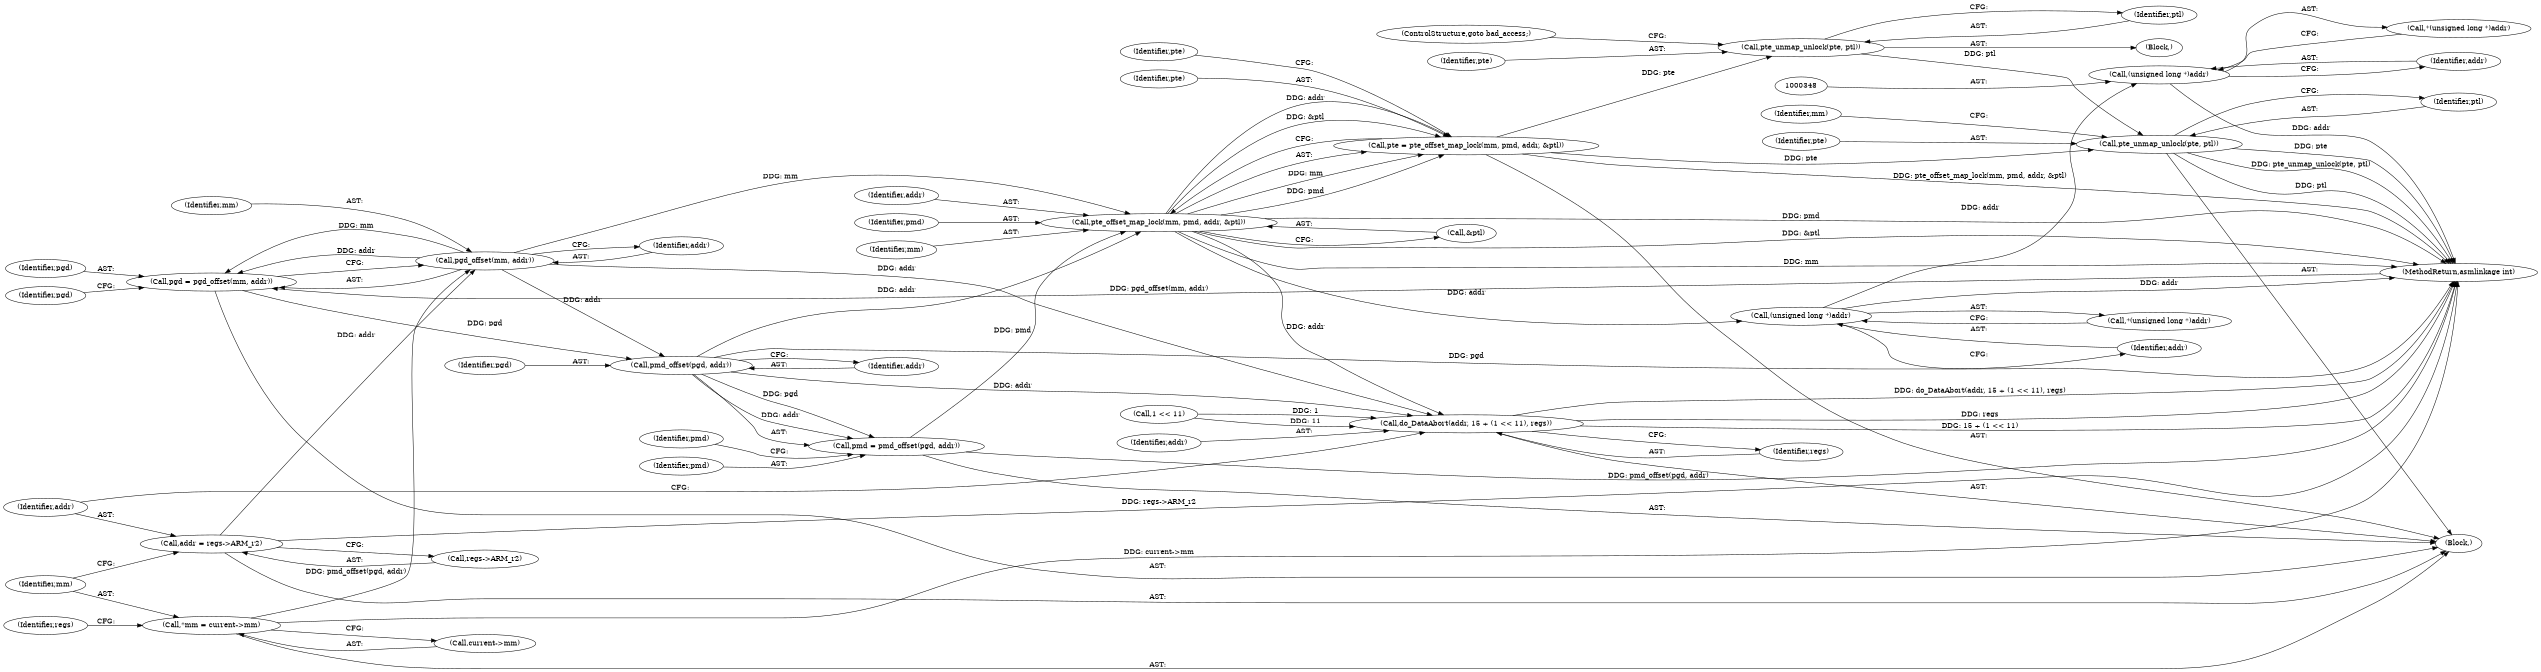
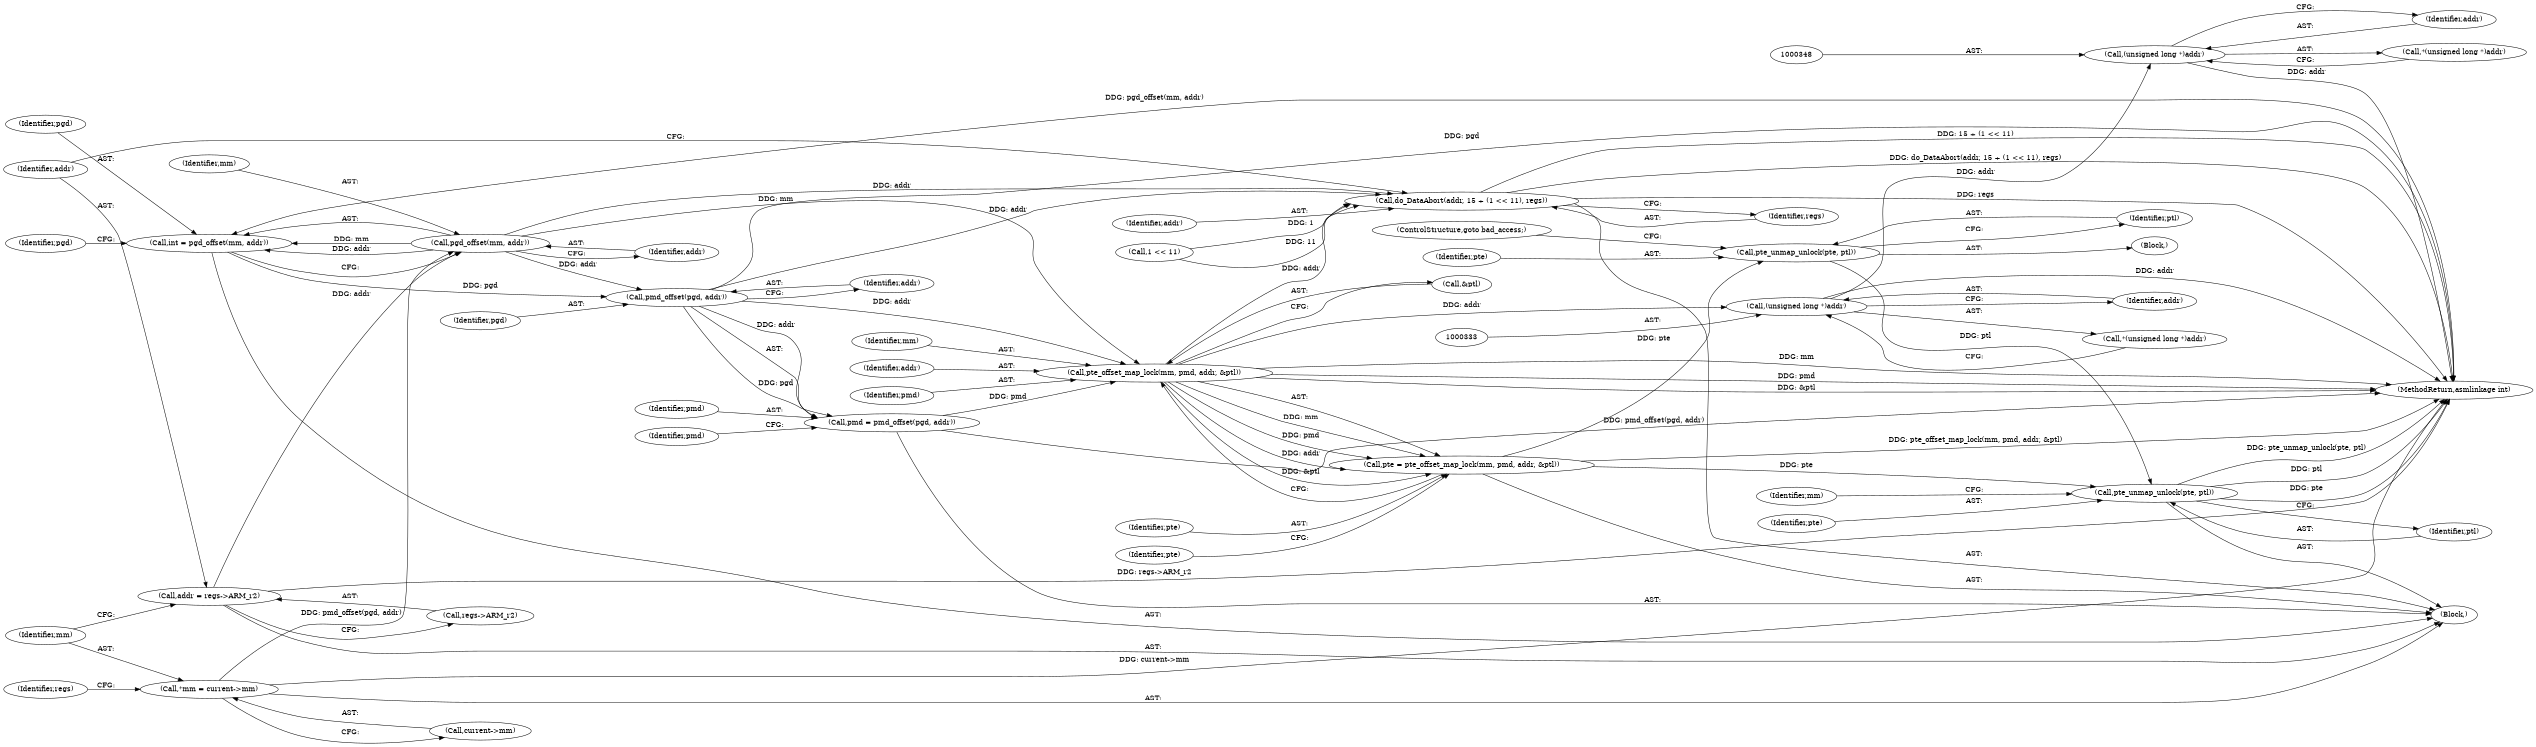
node "(Call,pgd = pgd_offset(mm, addr))": label "(Call,pgd = pgd_offset(mm, addr))" -> "(Call,int = pgd_offset(mm, addr))"
node "1000333": added
